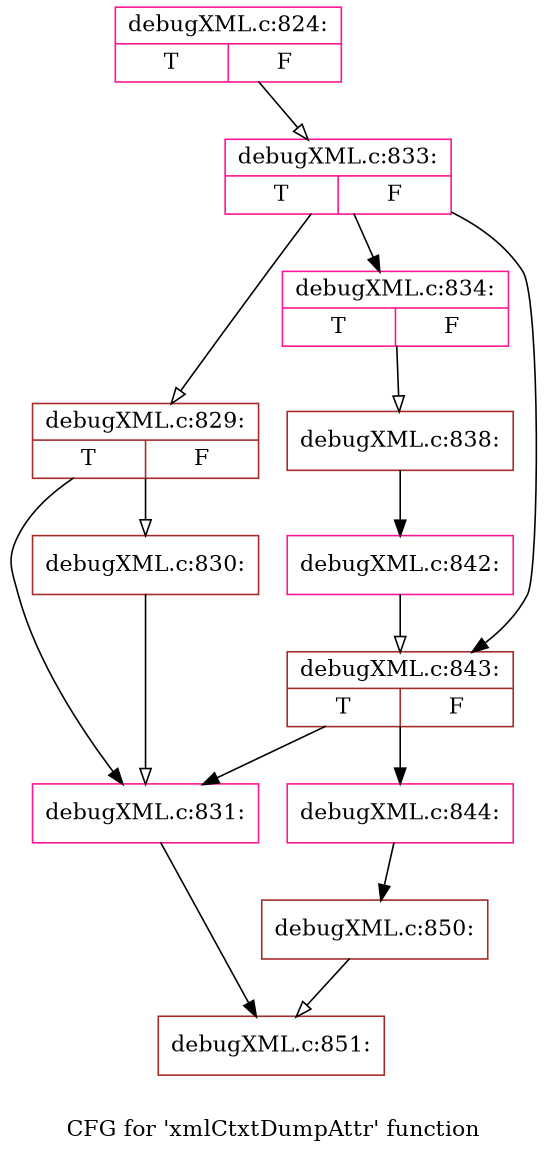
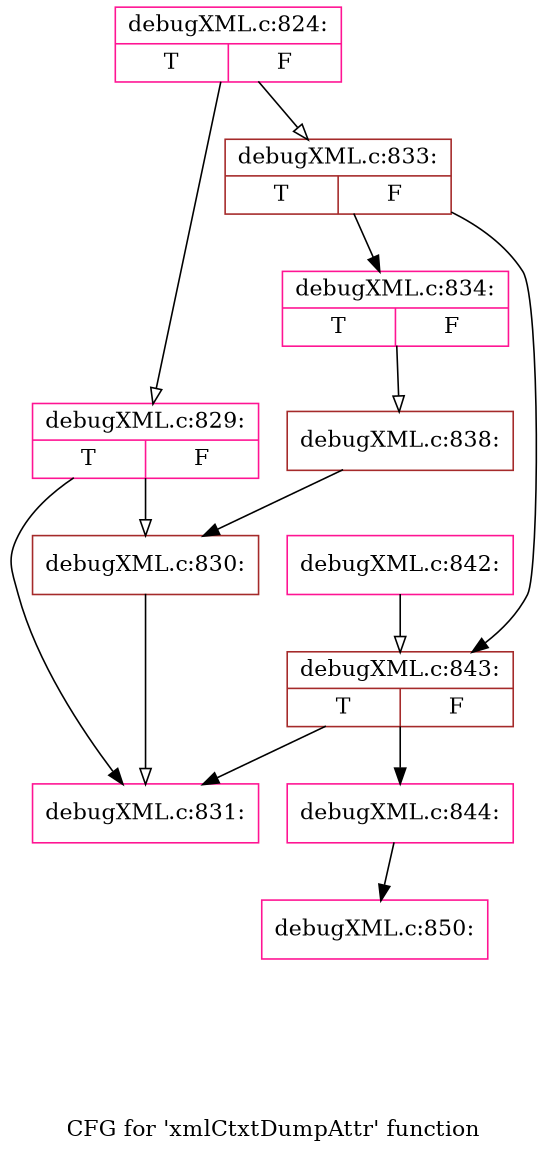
node "debugXML.c:833:": color deeppink -> brown
edge "debugXML.c:833:" -> "debugXML.c:829:": now "debugXML.c:824:" -> "debugXML.c:829:"
node "debugXML.c:829:": color brown -> deeppink
edge "debugXML.c:838:" -> "debugXML.c:842:": now "debugXML.c:838:" -> "debugXML.c:830:"
node "debugXML.c:850:": color brown -> deeppink
node "debugXML.c:851:": removed
